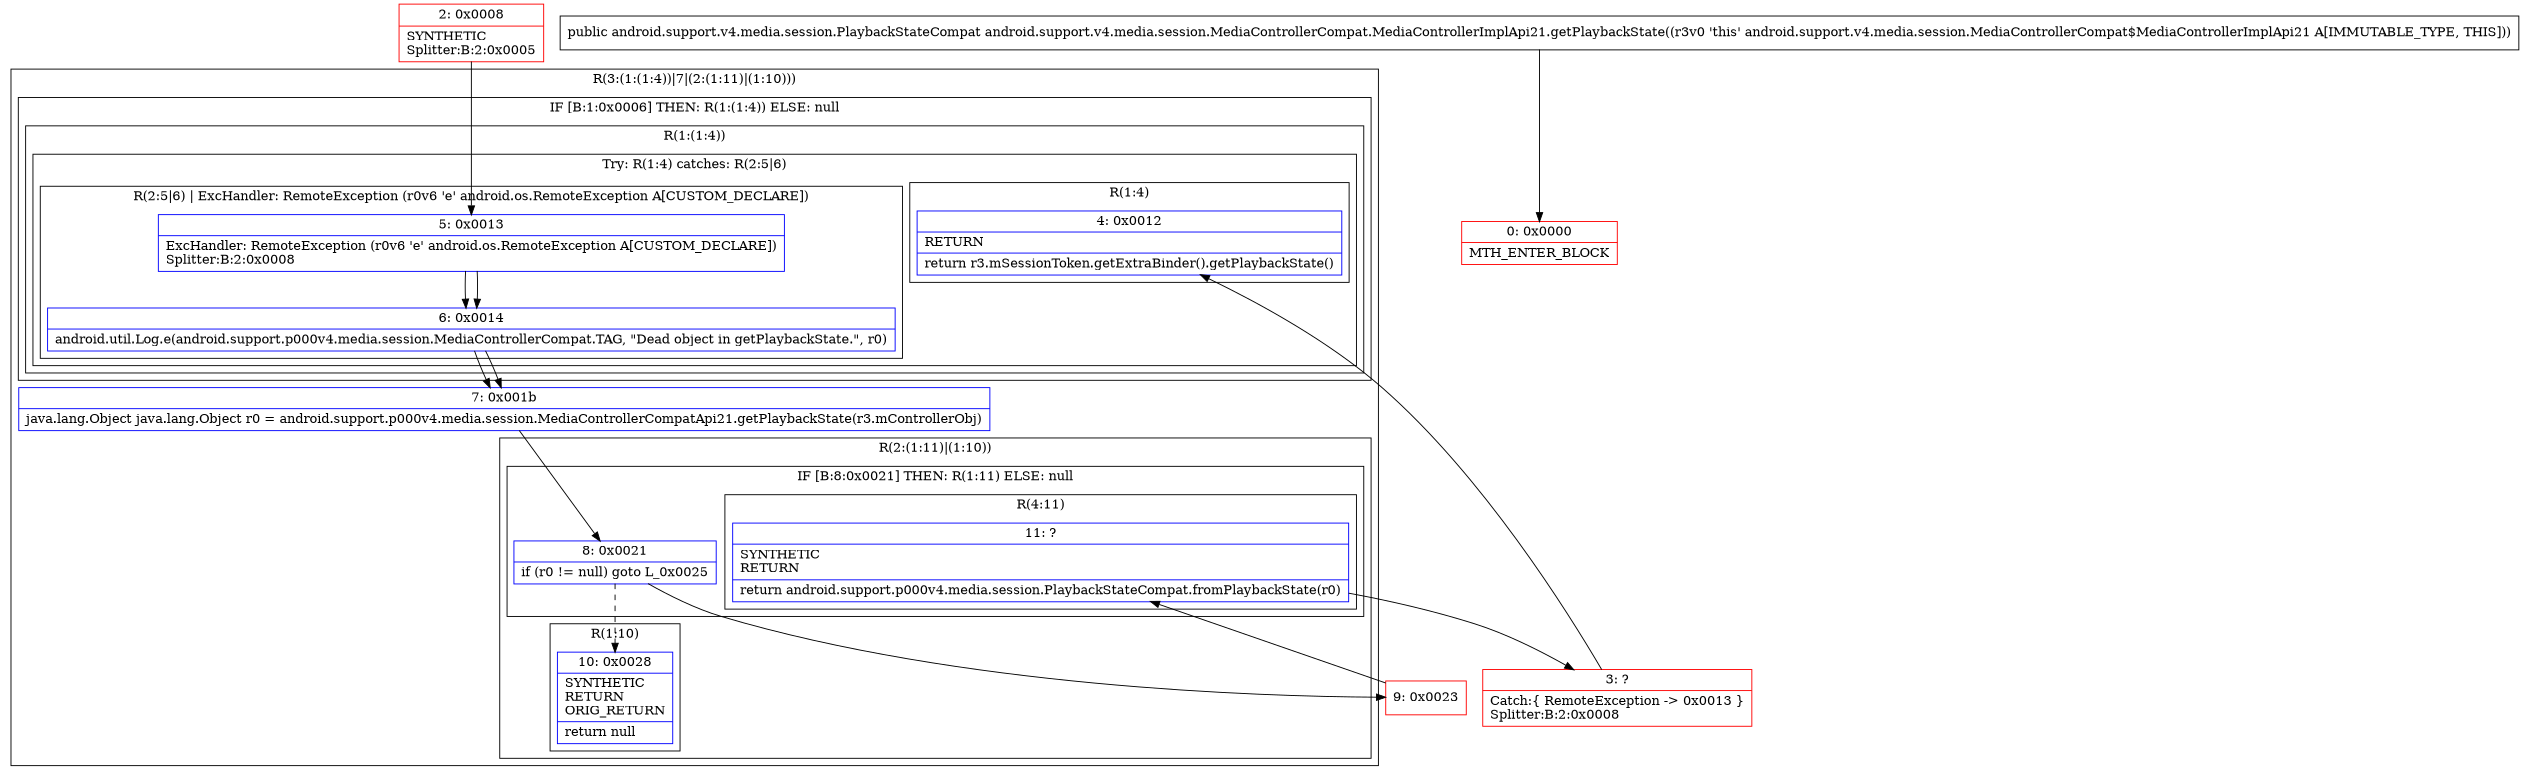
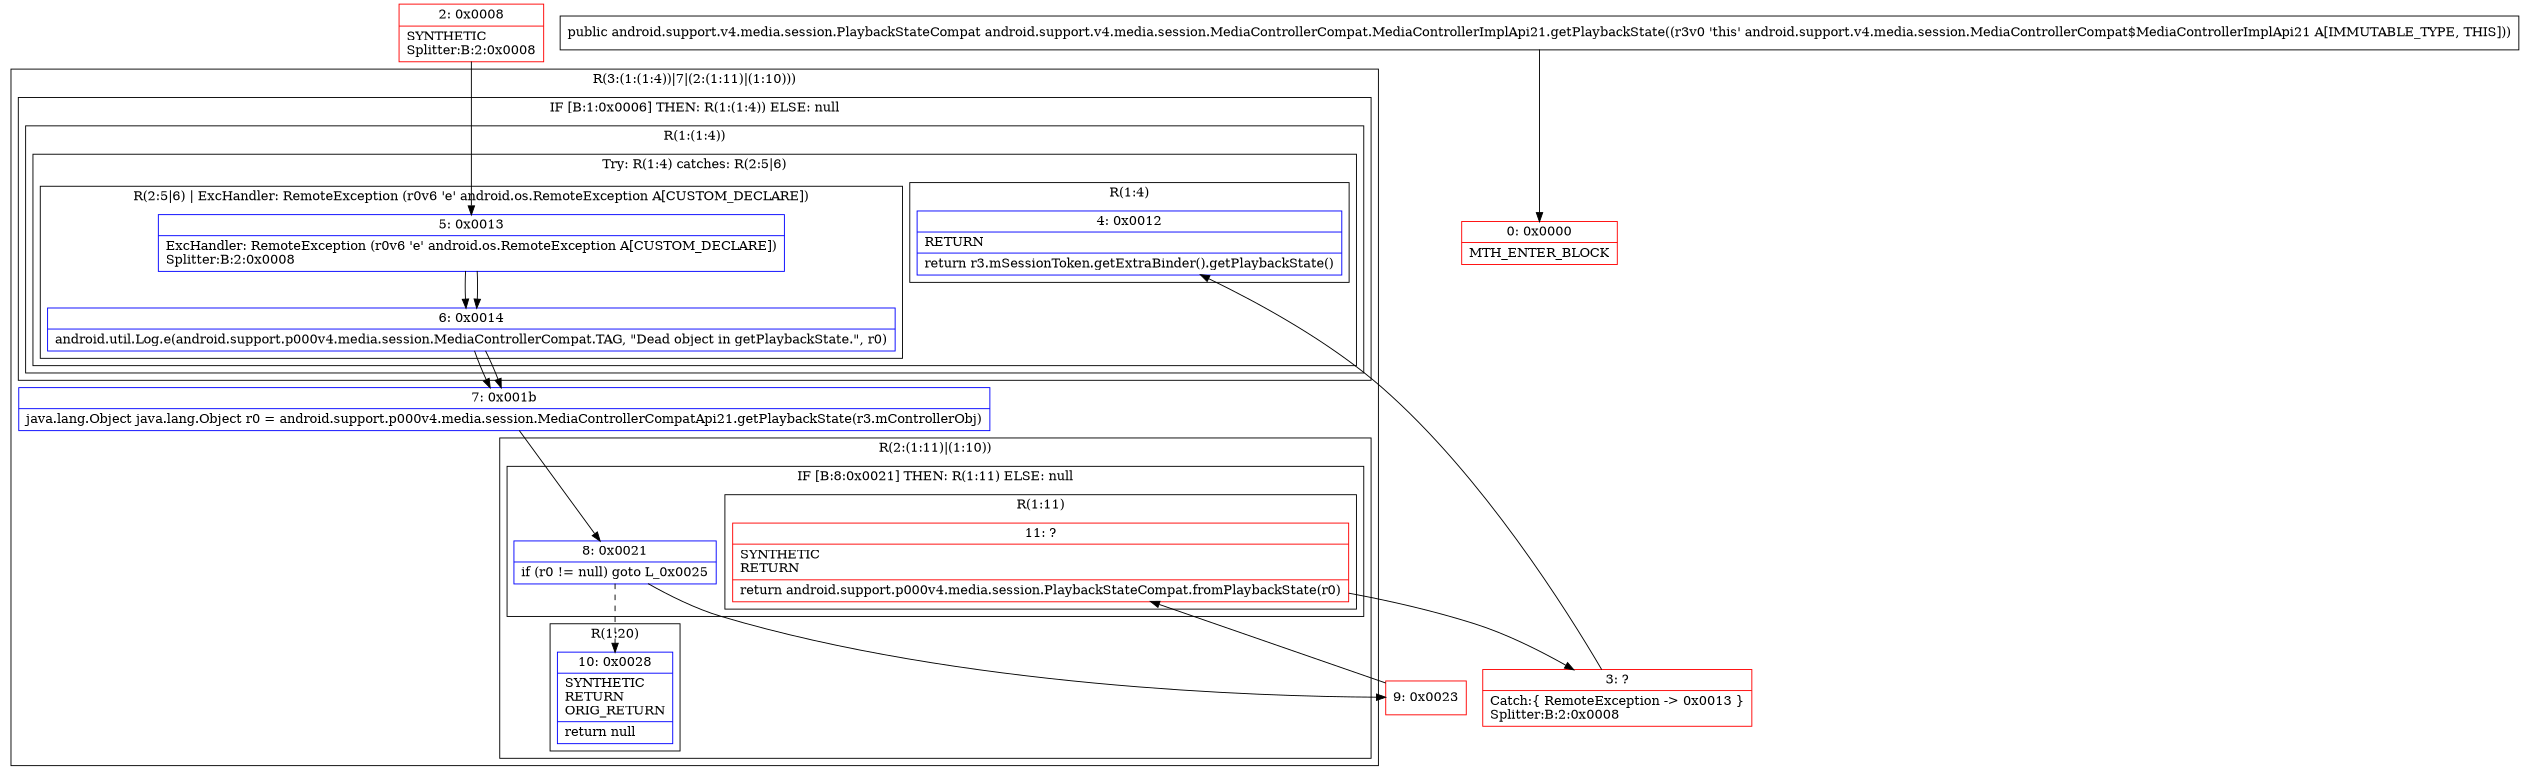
node "2: 0x0008": text "Splitter:B:2:0x0005" -> "Splitter:B:2:0x0008"
cluster "R(4:11)": label "R(4:11)" -> "R(1:11)"
node "11: ?": color blue -> red
cluster "R(1:10)": label "R(1:10)" -> "R(1:20)"
